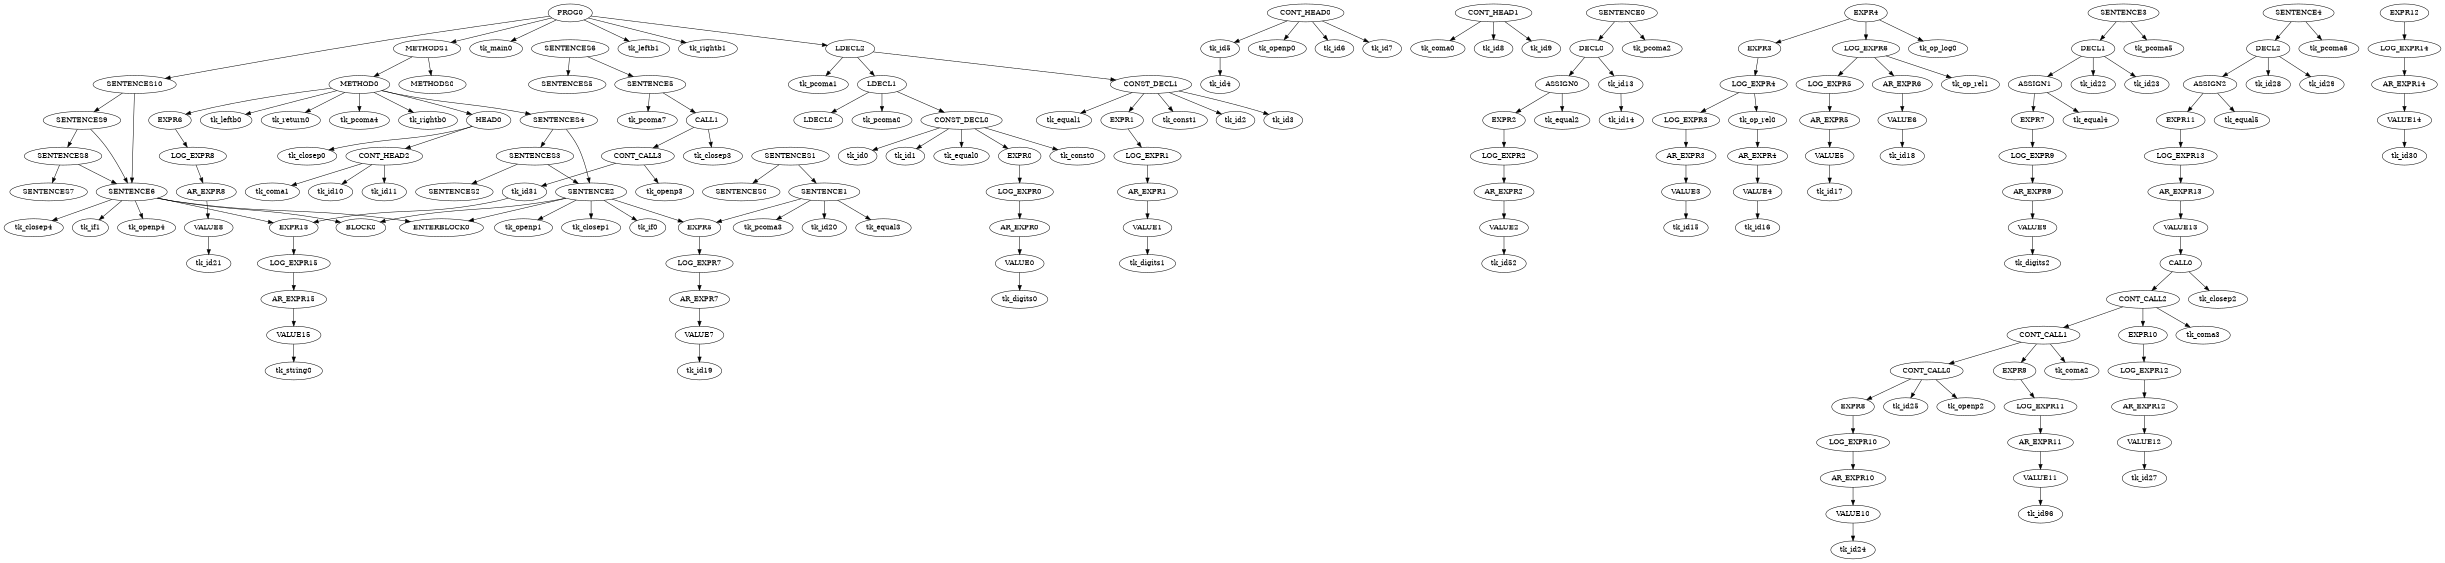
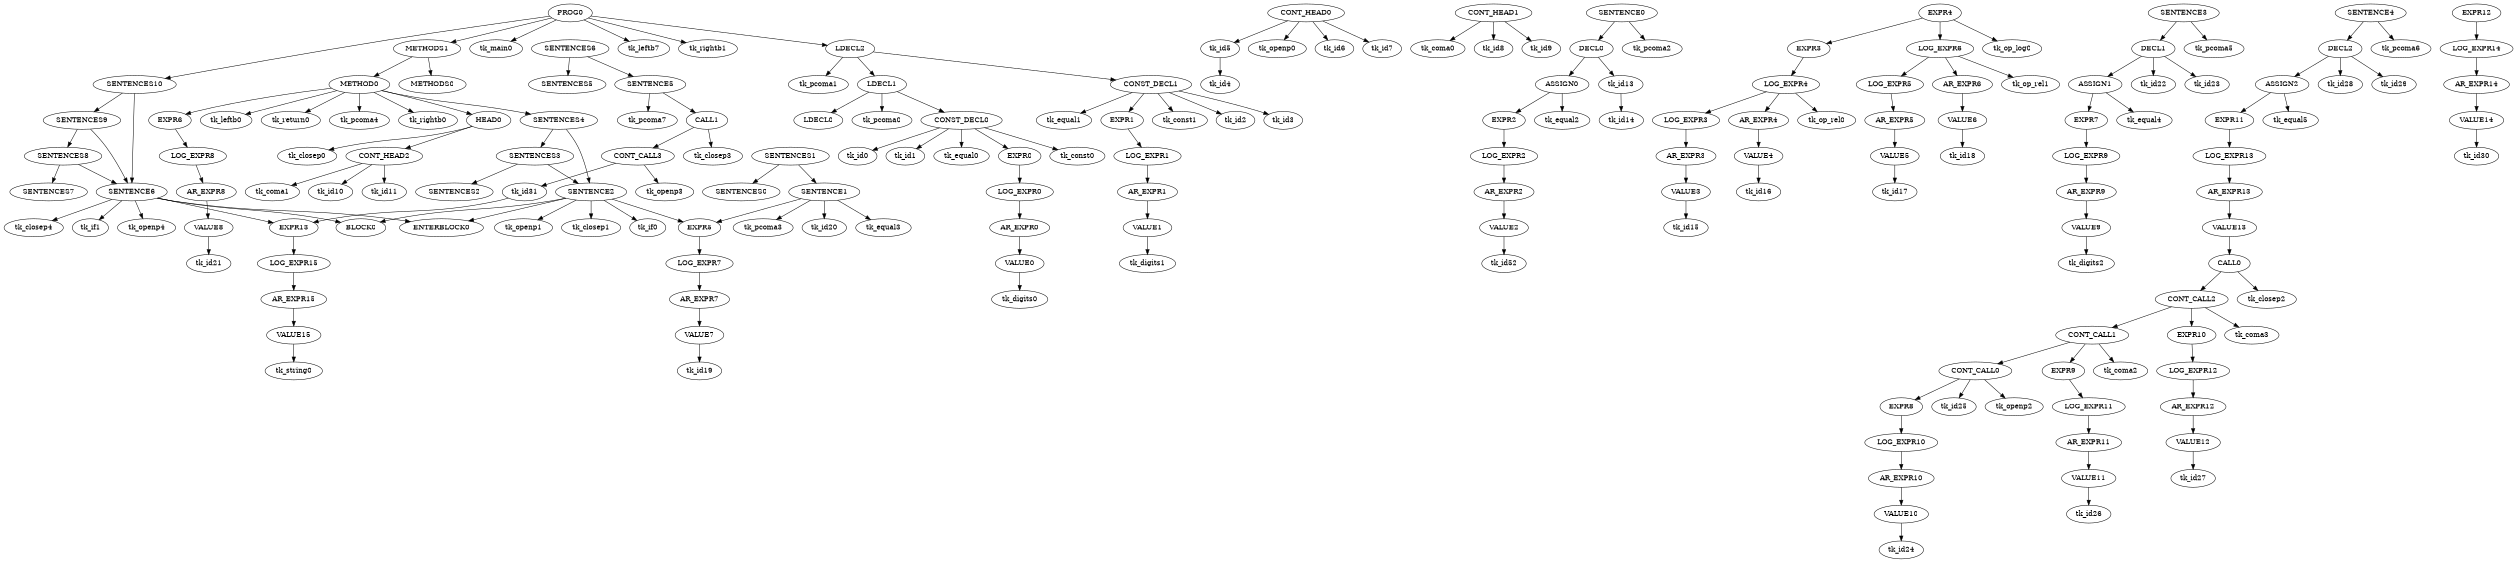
node "tk_leftb1": label "tk_leftb1" -> "tk_leftb7"
edge "tk_op_rel0" -> "AR_EXPR4": now "LOG_EXPR4" -> "AR_EXPR4"
node "tk_id96": label "tk_id96" -> "tk_id26"
